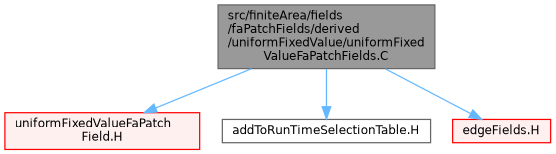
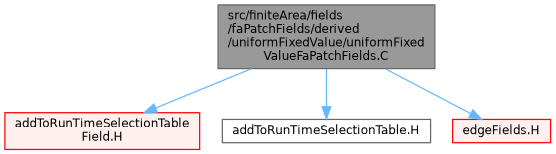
node "uniformFixedValueFaPatch Field.H": label "uniformFixedValueFaPatch Field.H" -> "addToRunTimeSelectionTable Field.H"
